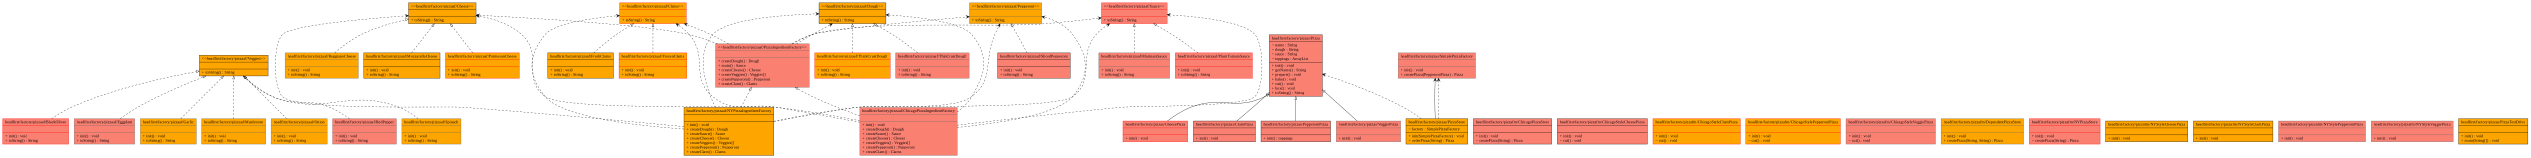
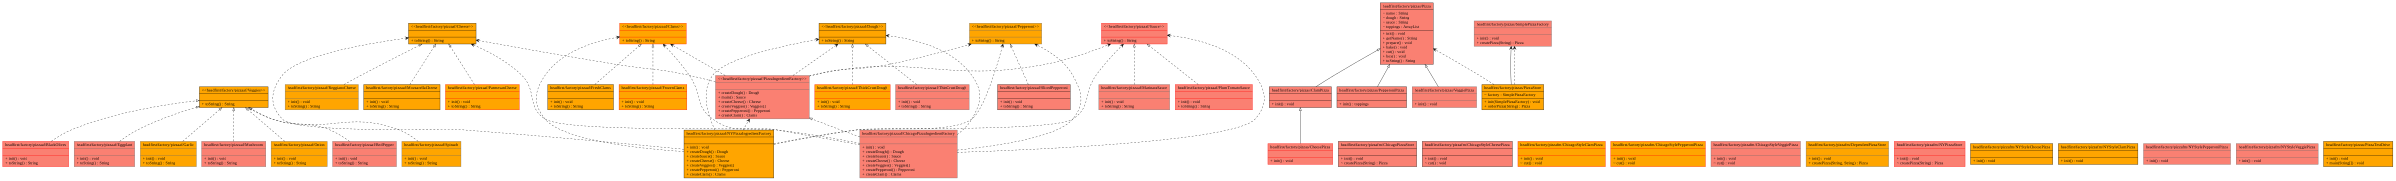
node "headfirst/factory/pizzas/SimplePizzaFactory": text "+ createPizza(PepperoniPizza) : Pizza" -> "+ createPizza(String) : Pizza"
edge "headfirst/factory/pizzaaf/NYPizzaIngredientFactory" -> "+ createDough() : Dough": arrowhead onormal -> vee
edge "headfirst/factory/pizzas/CheesePizza" -> "headfirst/factory/pizzas/Pizza": now "headfirst/factory/pizzas/CheesePizza" -> "headfirst/factory/pizzas/ClamPizza"
node "headfirst/factory/pizzaaf/Mushroom": fillcolor orange -> salmon
